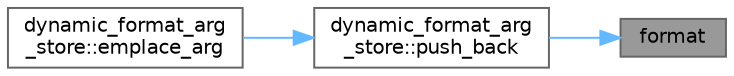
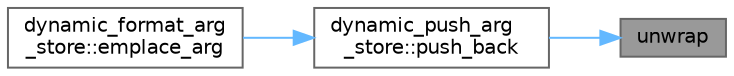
node "dynamic_format_arg _store::push_back": label "dynamic_format_arg _store::push_back" -> "dynamic_push_arg _store::push_back"
node "format": label "format" -> "unwrap"
